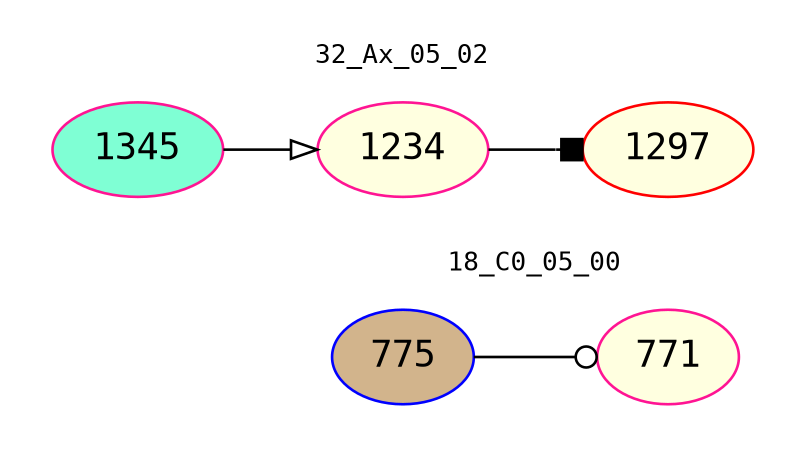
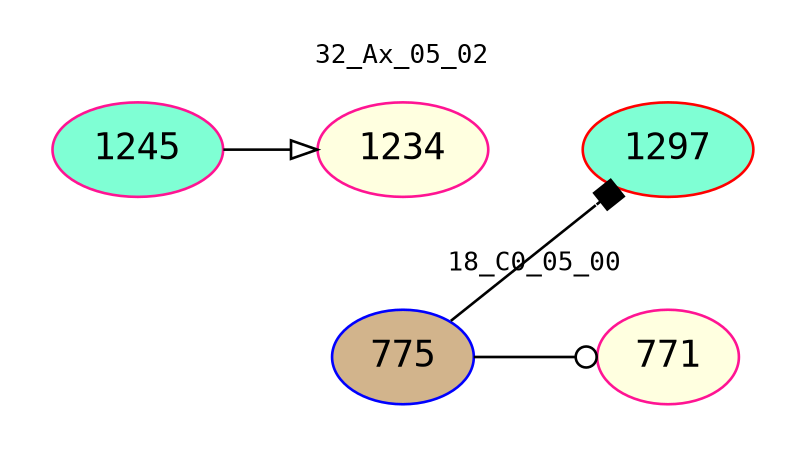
node "1345": label "1345" -> "1245"
edge "1234" -> "1297": now "775" -> "1297"
node "1297": fillcolor lightyellow -> aquamarine
